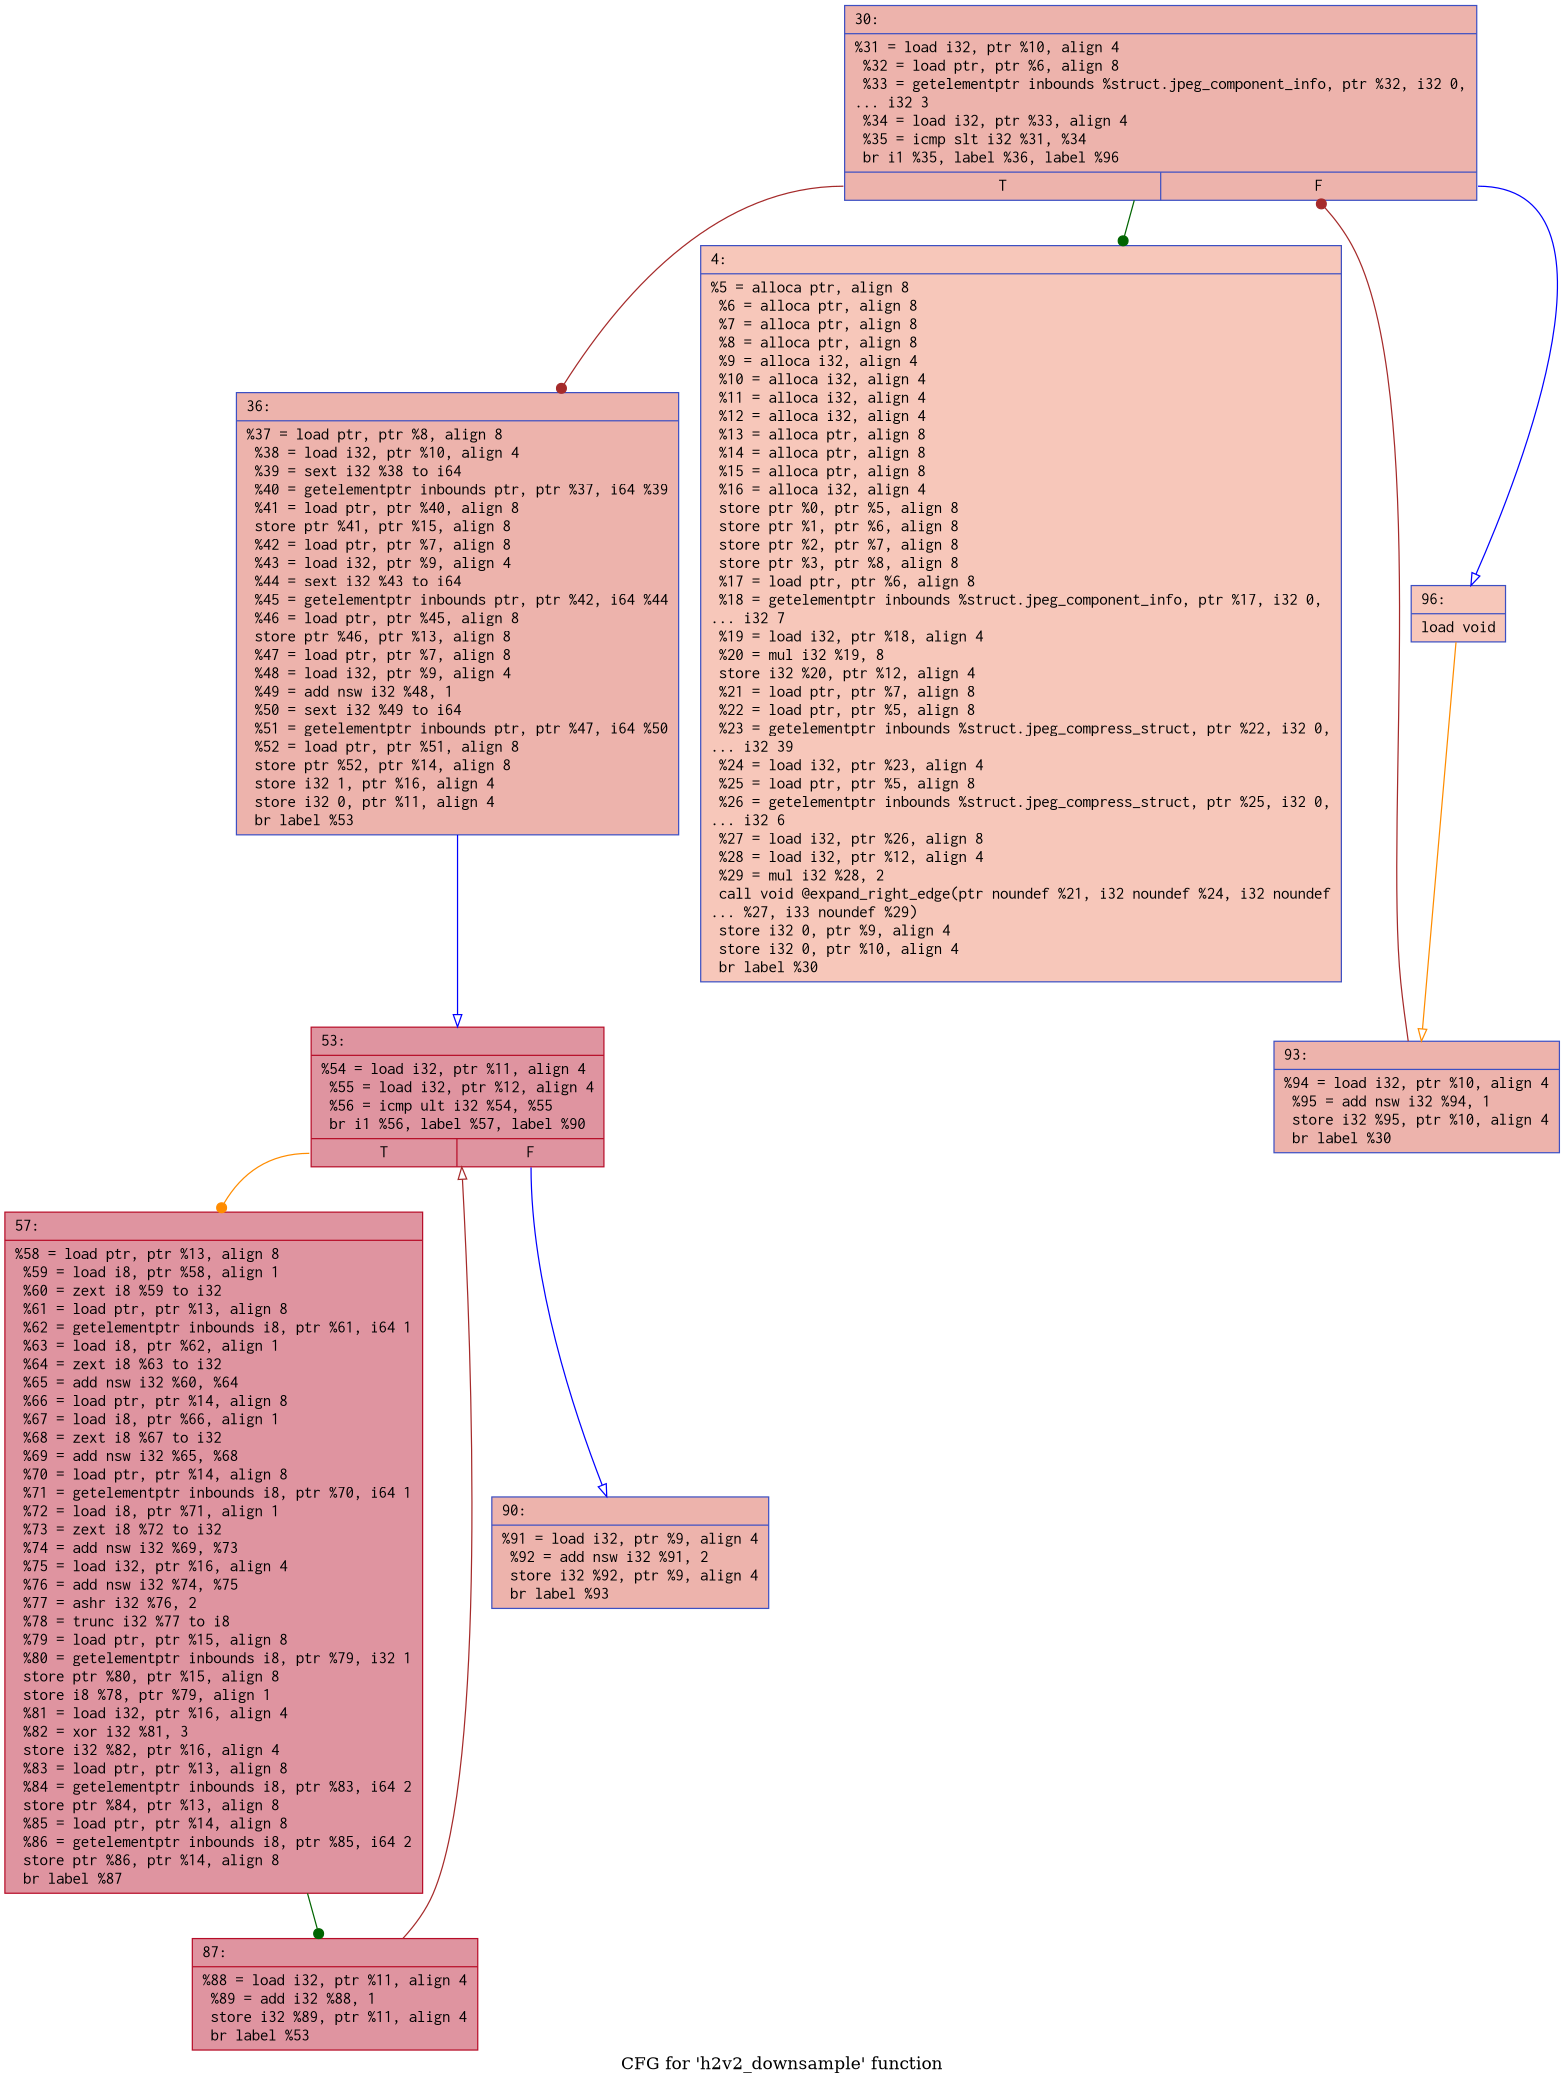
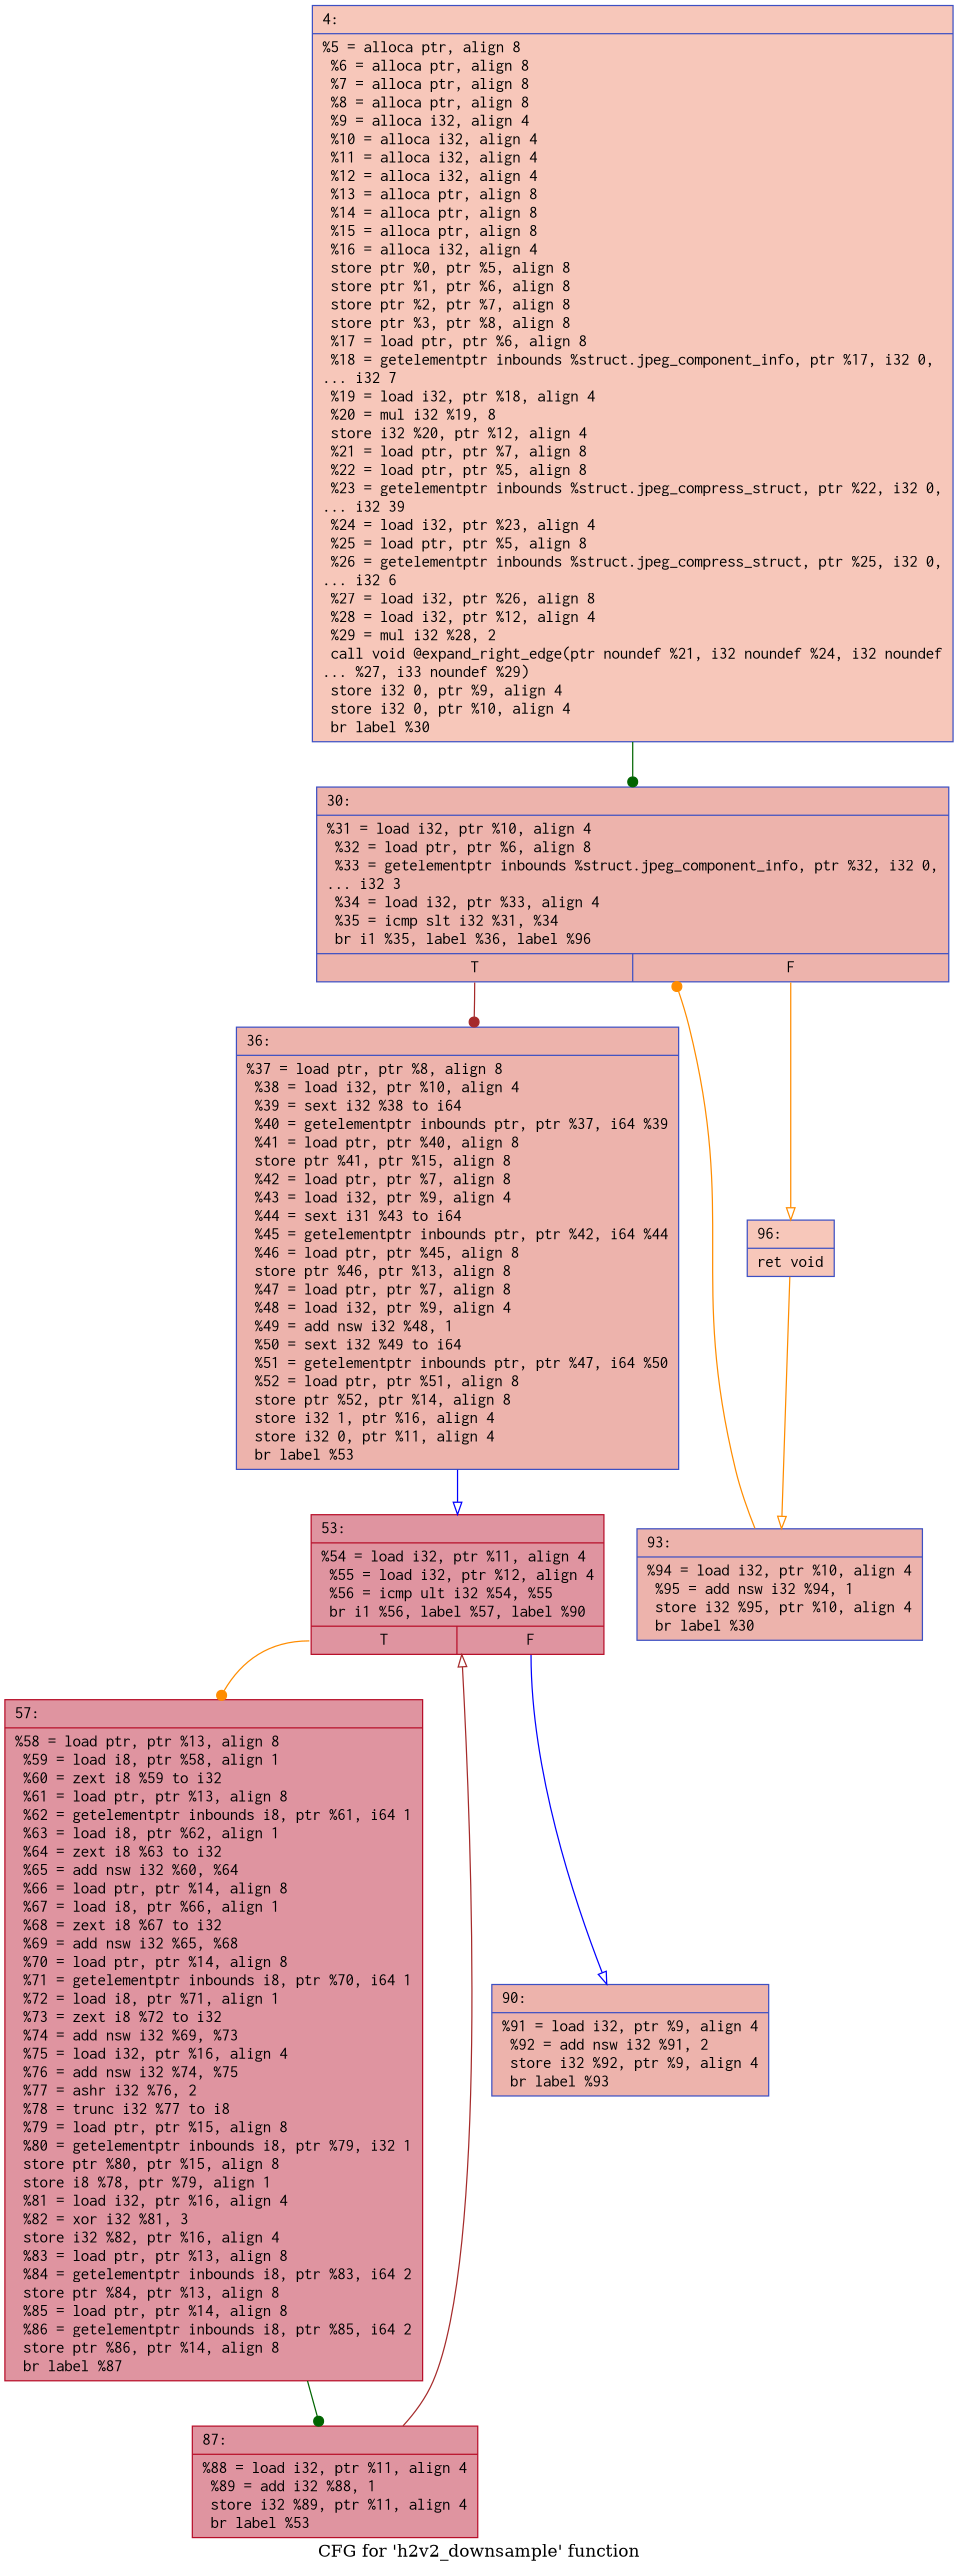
edge "30:" -> "4:": reversed
edge "30:" -> "96:": color blue -> darkorange
node "36:": text "%44 = sext i32 %43 to i64" -> "%44 = sext i31 %43 to i64"
edge "93:" -> "30:": color brown -> darkorange
node "96:": text "load void" -> "ret void"
